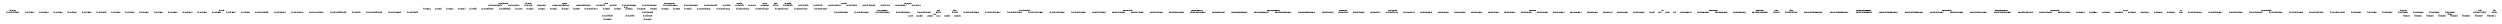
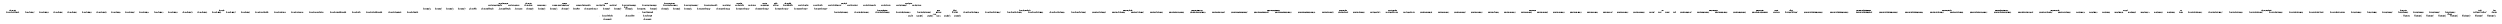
node "Moose::Meta::Class::_get_ancestors_until": label "Moose::Meta::Class::_get_ancestors_until" -> "Moose::Meta::Class::_base_ancestors_until"
